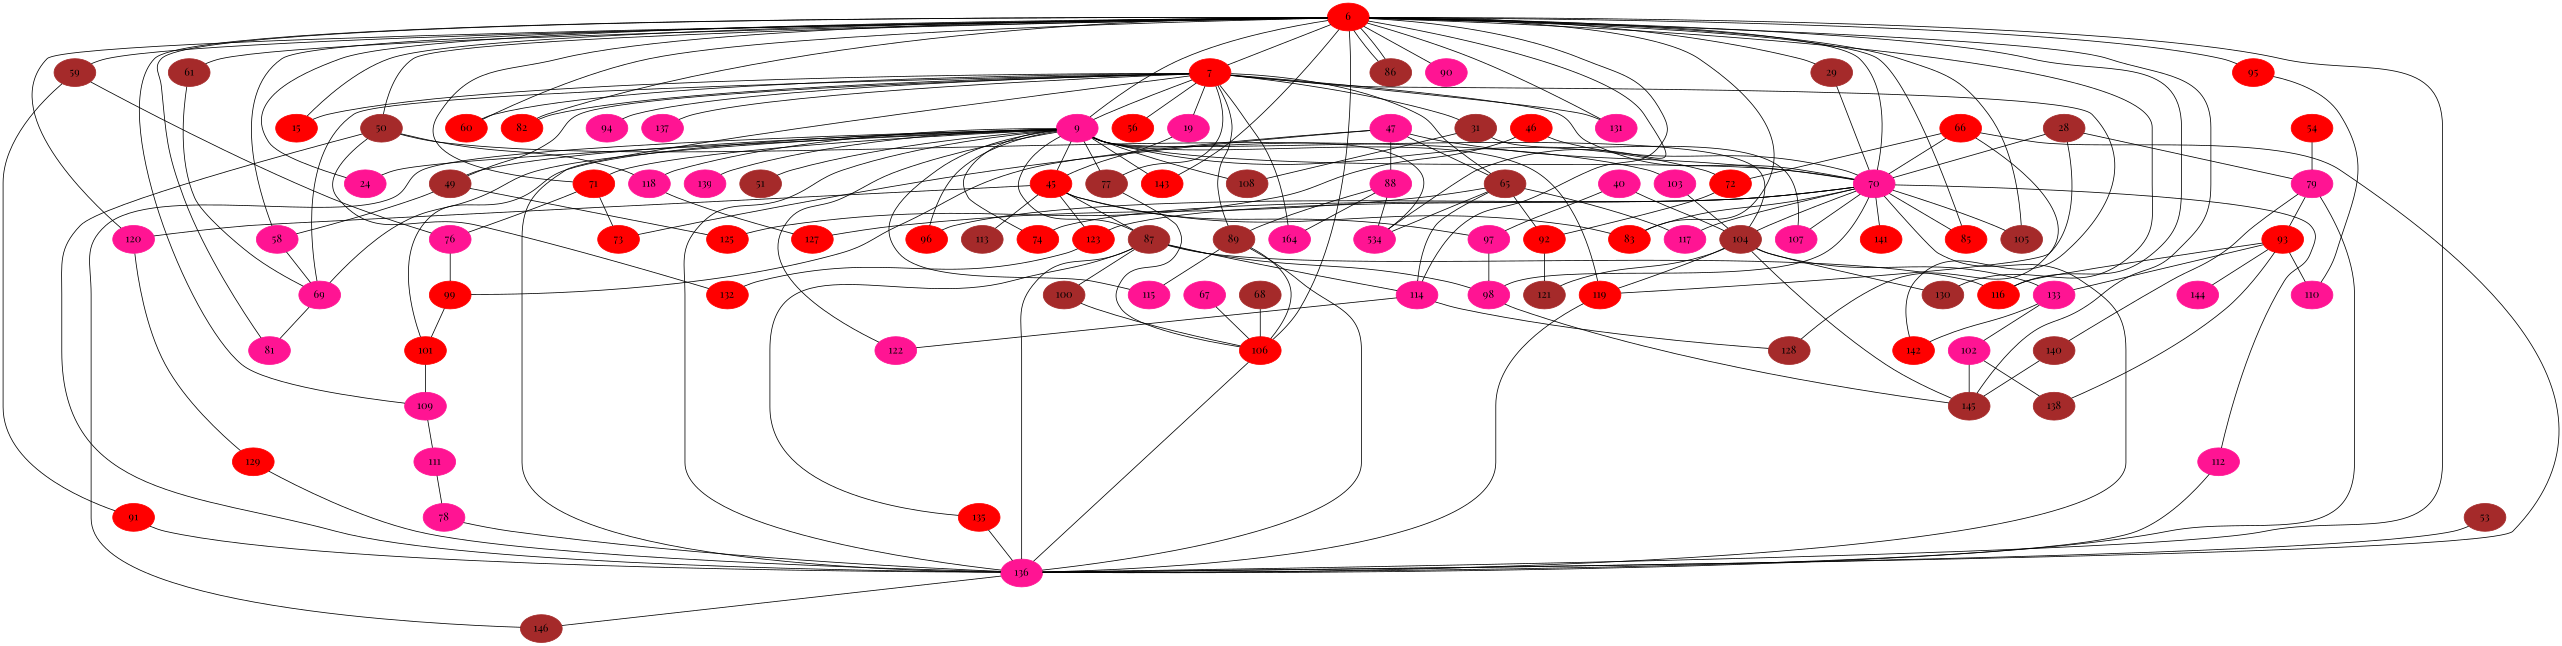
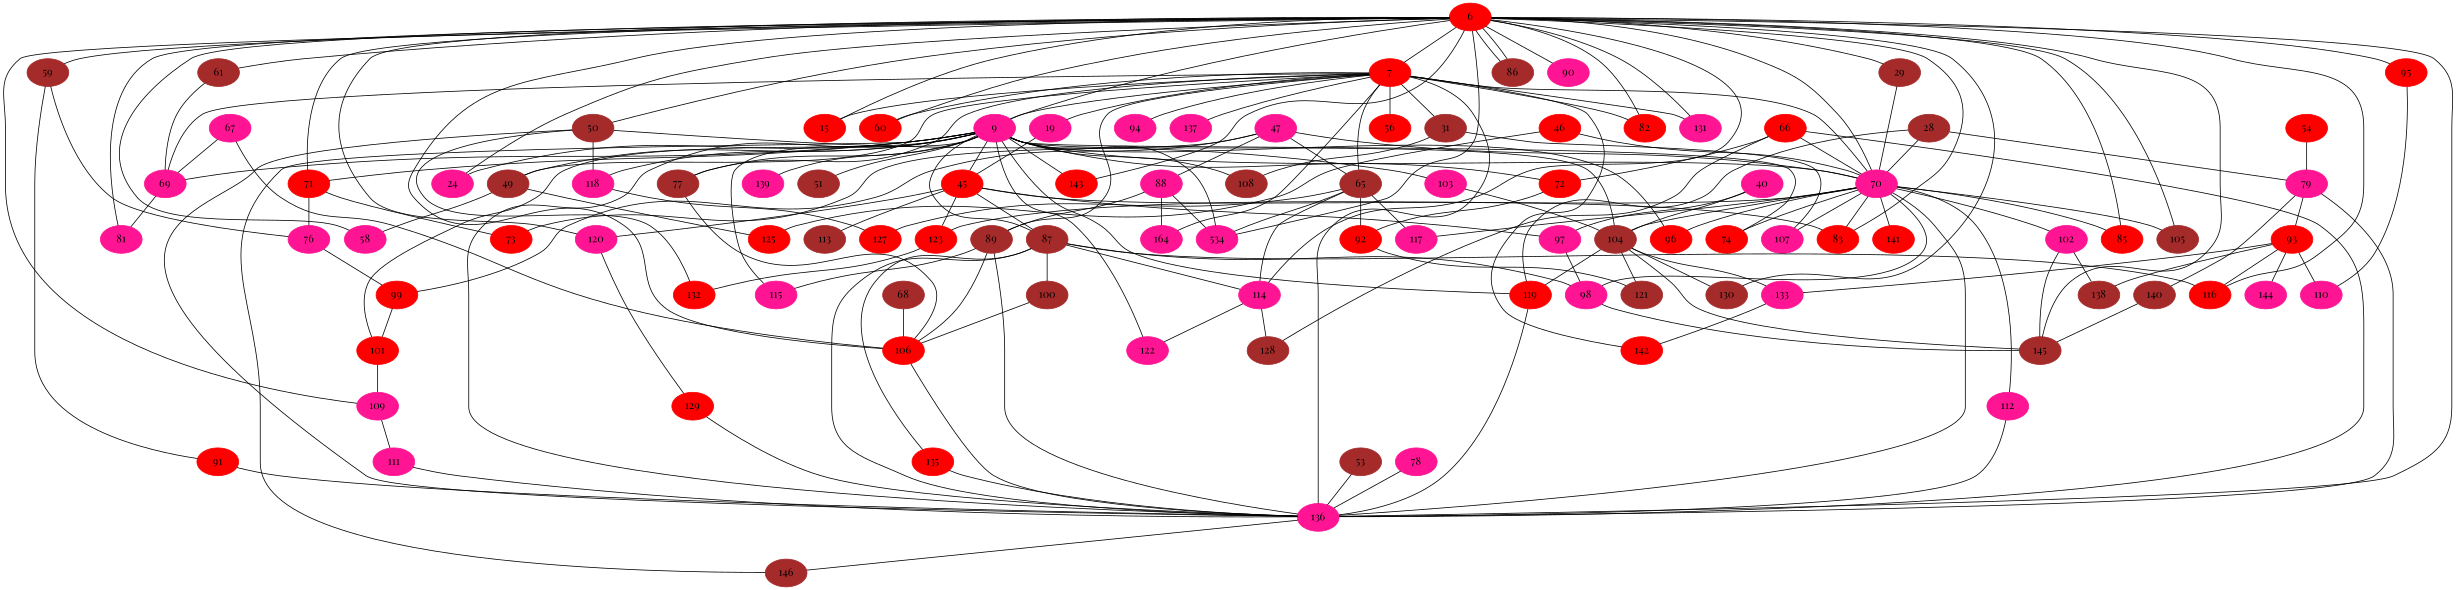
edge "58" -- "69": now "67" -- "69"
edge "133" -- "102": now "70" -- "102"
edge "111" -- "78": now "111" -- "136"
